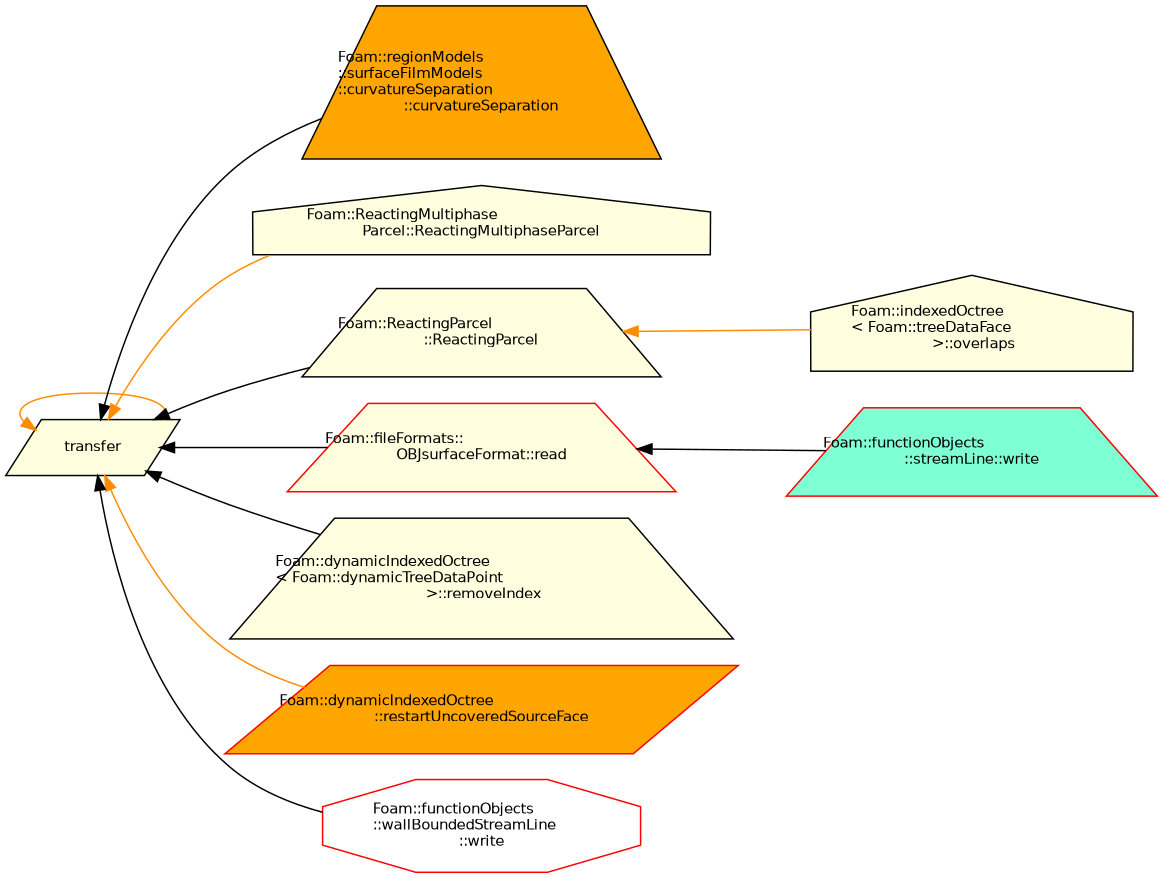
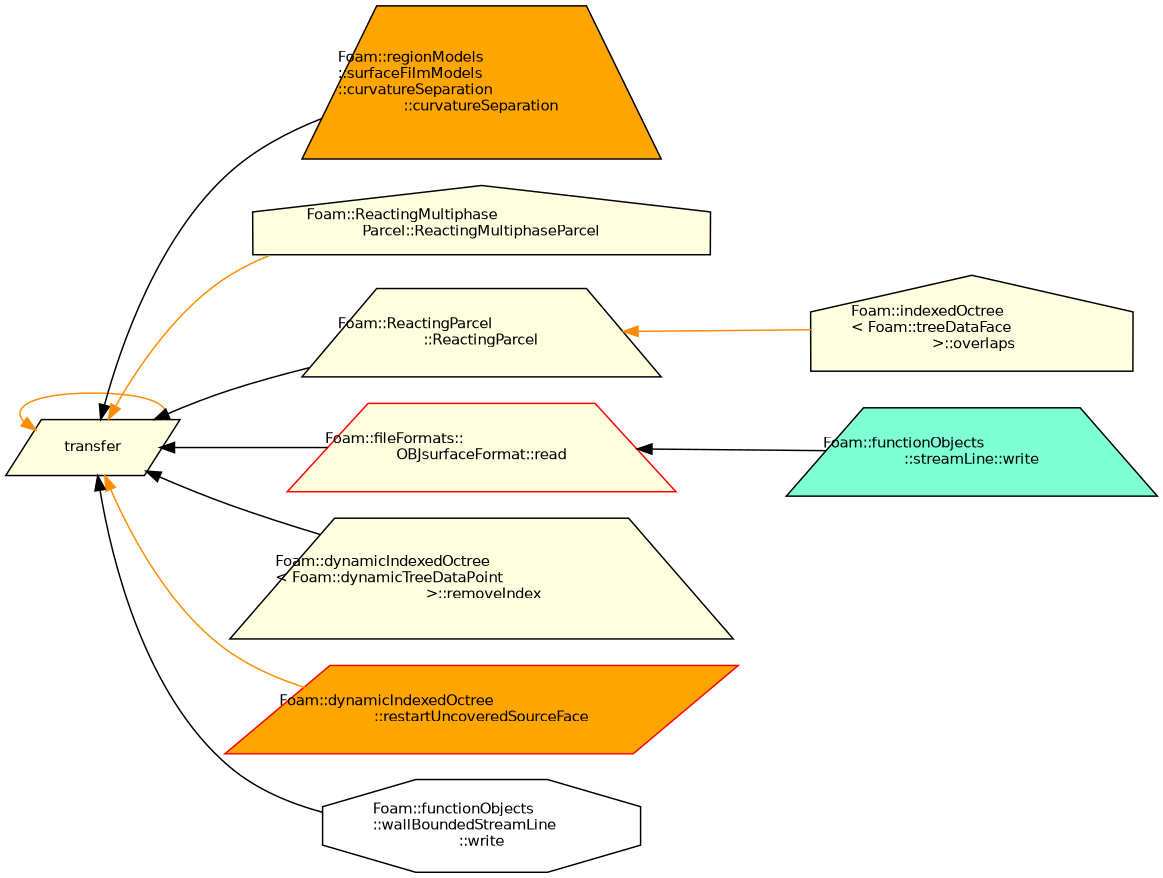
node "Foam::functionObjects ::streamLine::write": color red -> black
node "Foam::functionObjects ::wallBoundedStreamLine ::write": color red -> black
